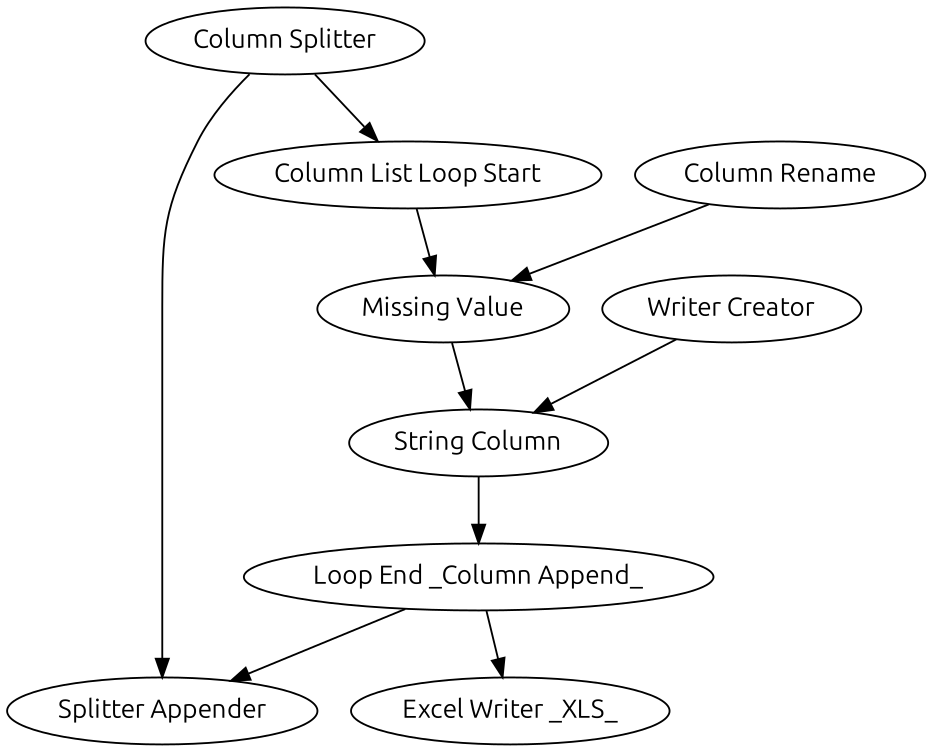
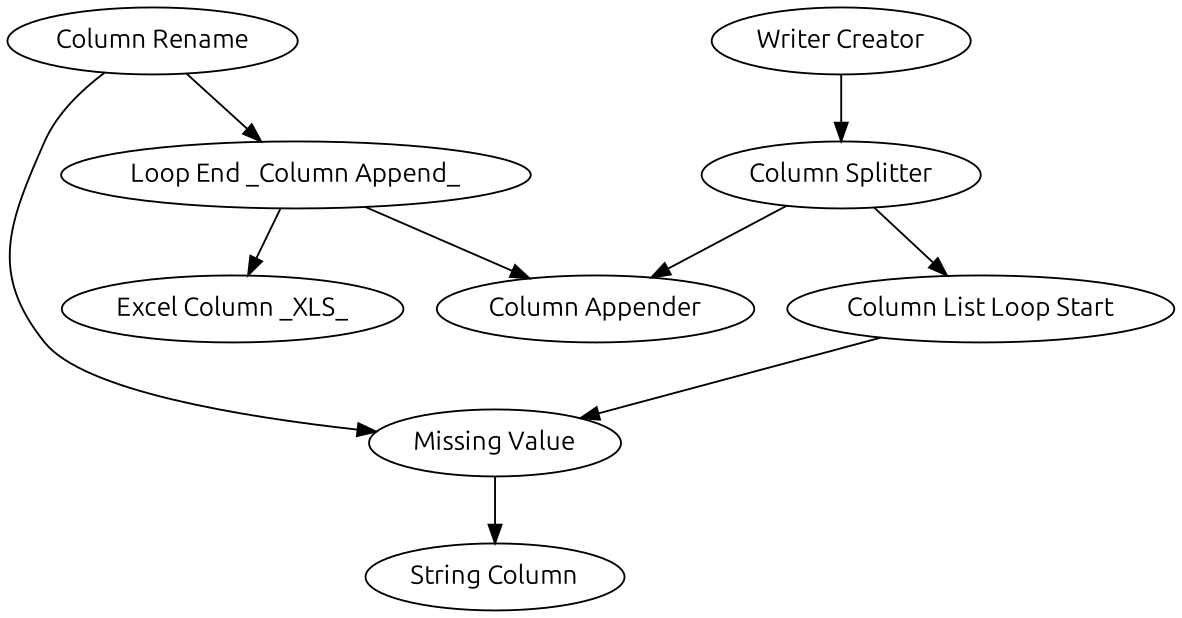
edge "Writer Creator" -> "String Column": now "Writer Creator" -> "Column Splitter"
edge "String Column" -> "Loop End _Column Append_": now "Column Rename" -> "Loop End _Column Append_"
node "Splitter Appender": label "Splitter Appender" -> "Column Appender"
node "Excel Writer _XLS_": label "Excel Writer _XLS_" -> "Excel Column _XLS_"
